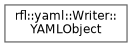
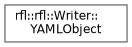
node "rfl::yaml::Writer:: YAMLObject": label "rfl::yaml::Writer:: YAMLObject" -> "rfl::rfl::Writer:: YAMLObject"
